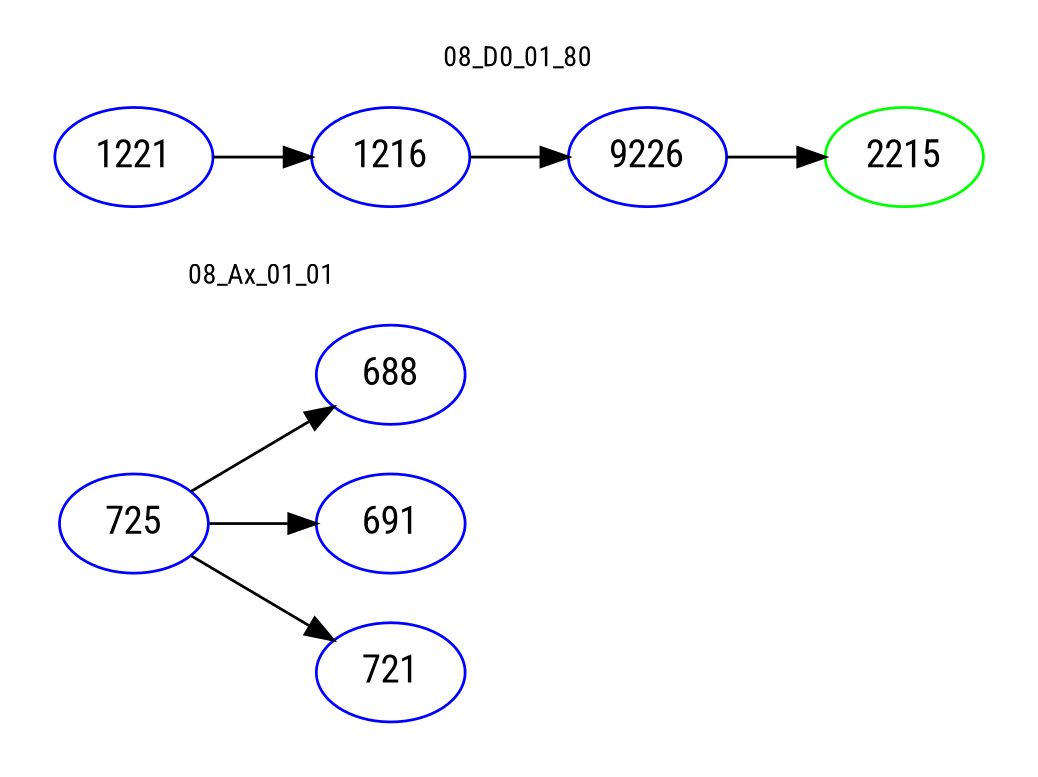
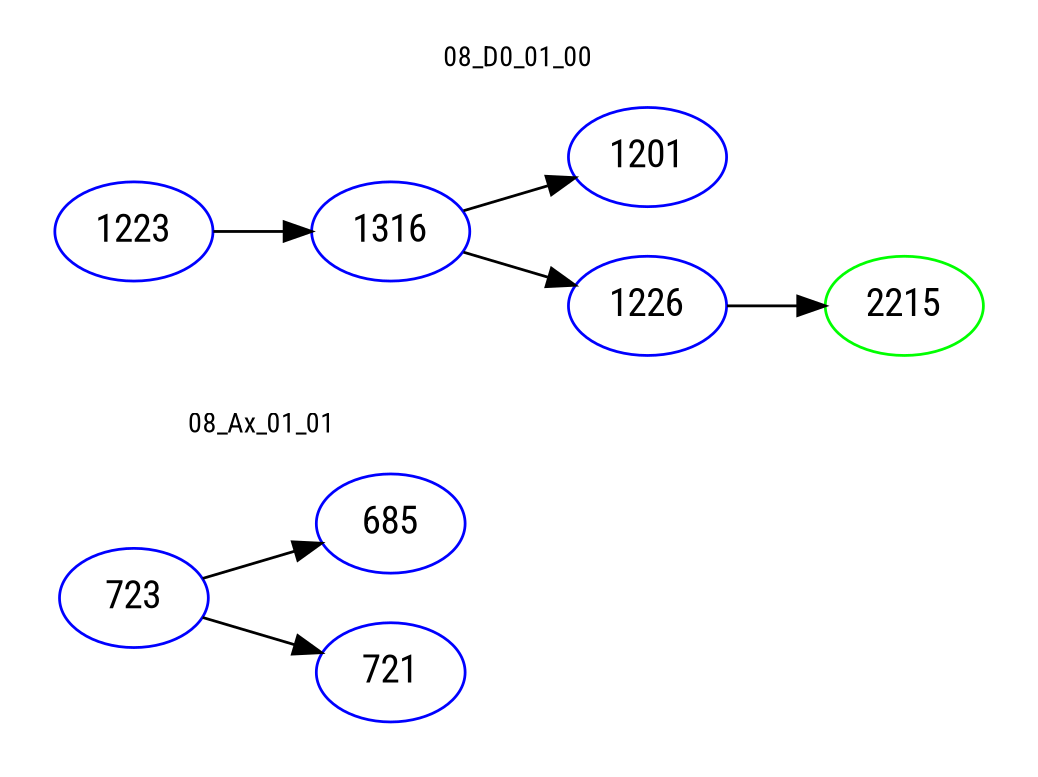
cluster "08_D0_01_80": label "08_D0_01_80" -> "08_D0_01_00"
node "1221": label "1221" -> "1223"
node "1216": label "1216" -> "1316"
node "9226": label "9226" -> "1226"
node "1201": added
node "688": label "688" -> "685"
node "725": label "725" -> "723"
node "691": removed
